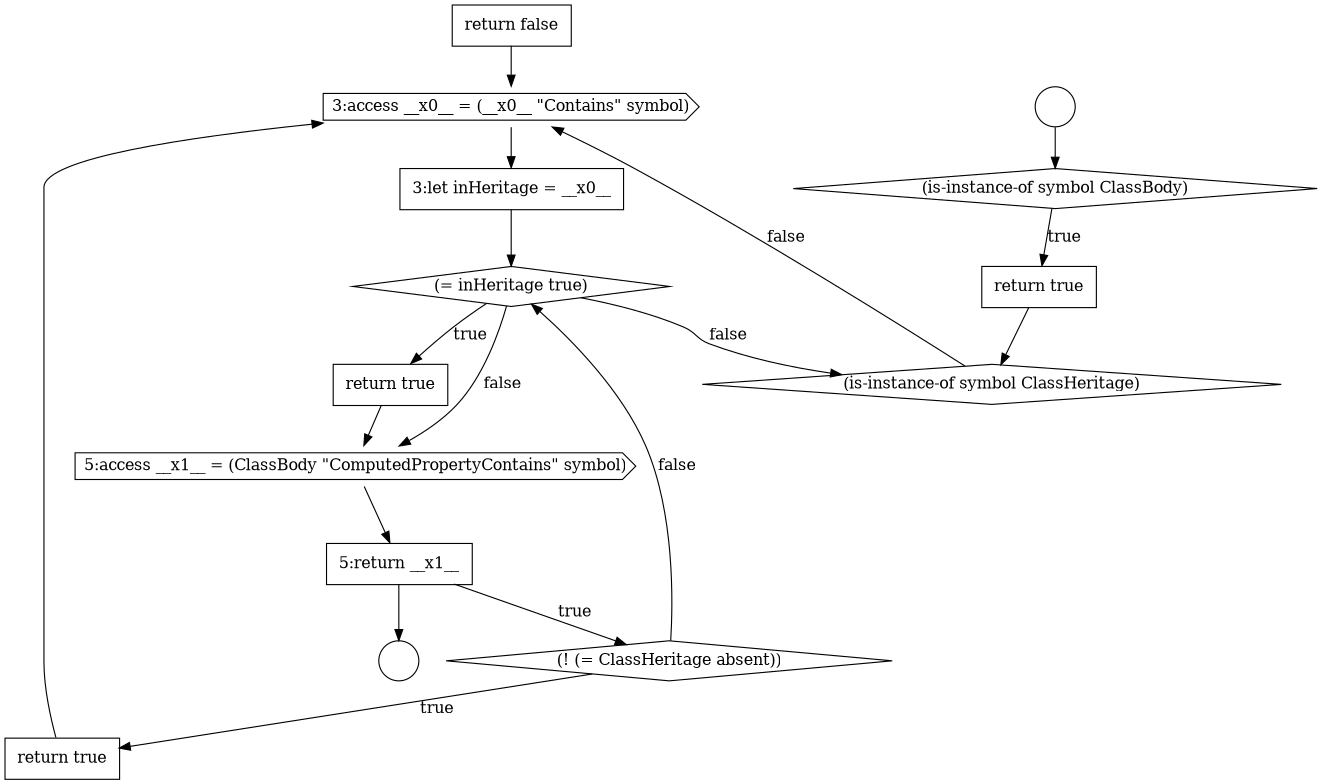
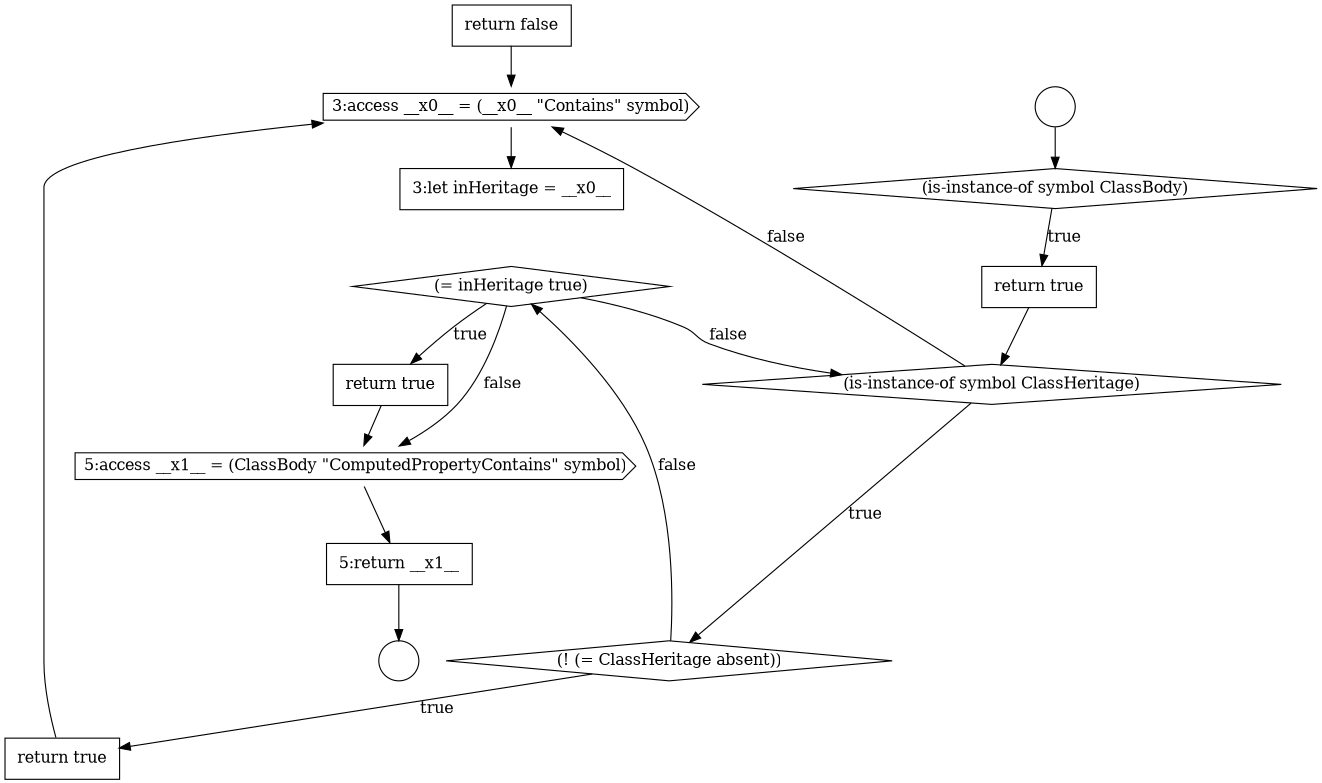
edge "3:let inHeritage = __x0__" -> "(= inHeritage true)": removed
edge "5:return __x1__" -> "(! (= ClassHeritage absent))": now "(is-instance-of symbol ClassHeritage)" -> "(! (= ClassHeritage absent))"
